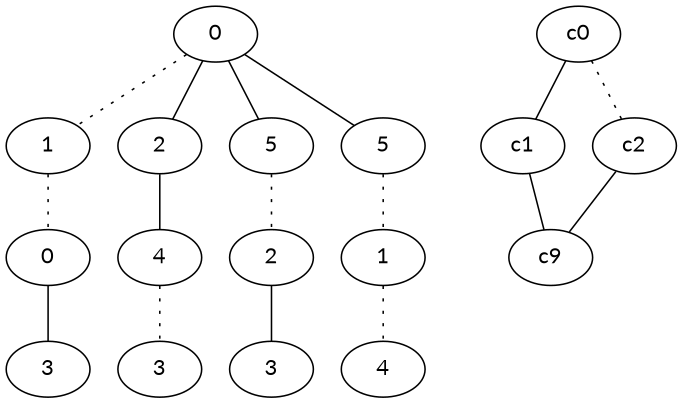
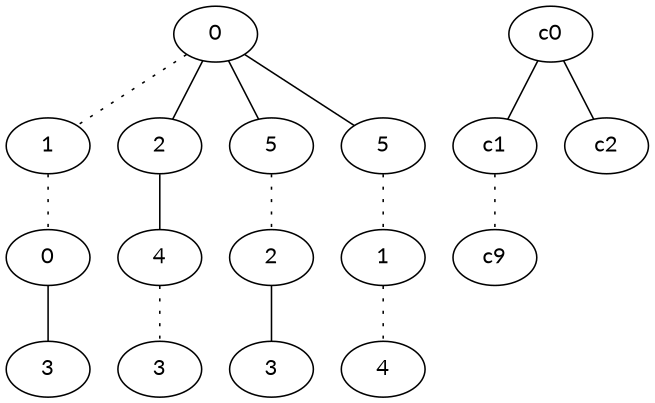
edge "c0" -- "c2": style dotted -> solid
edge "c1" -- "c9": style solid -> dotted
edge "c2" -- "c9": removed
